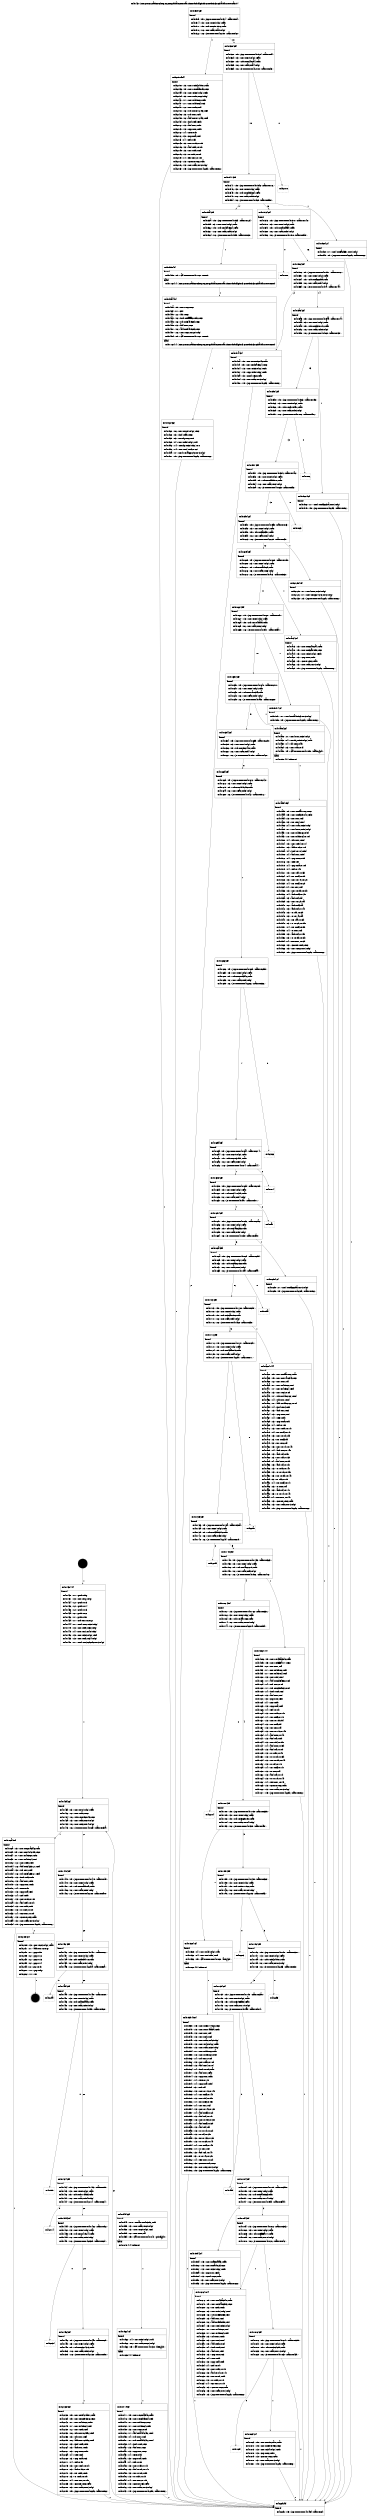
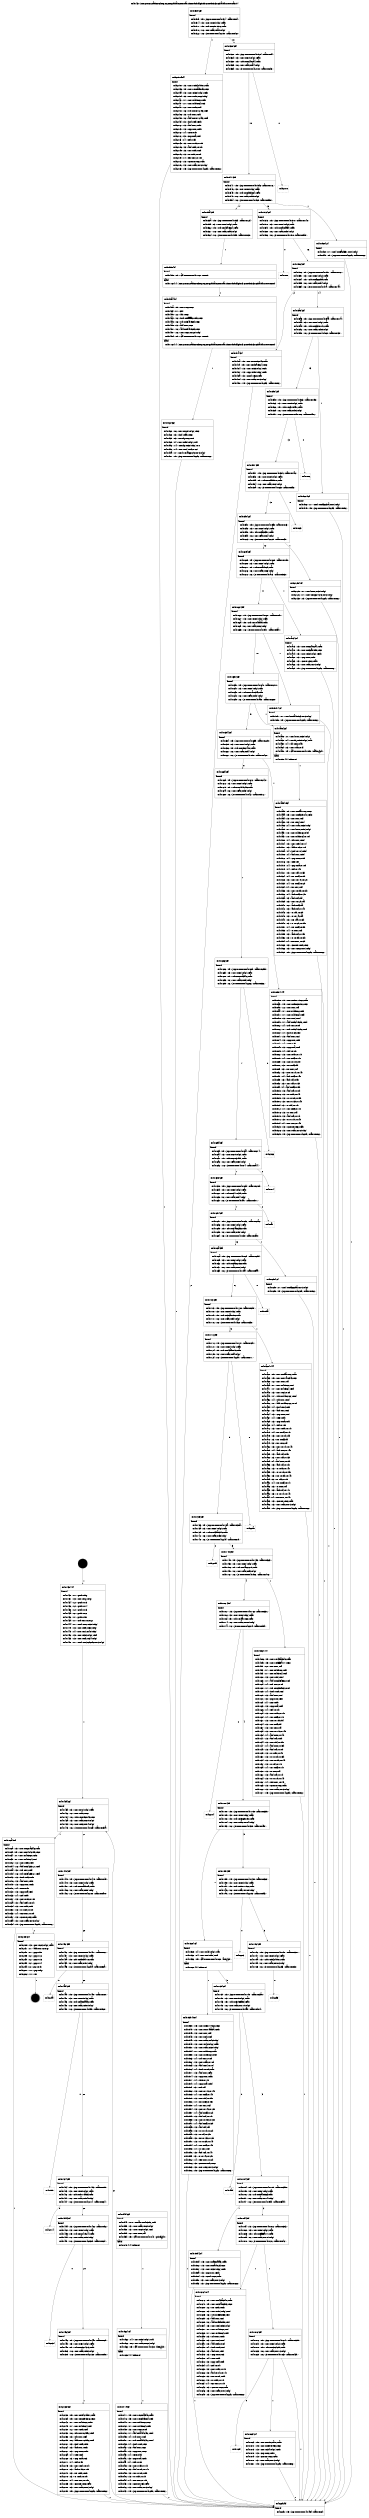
node "0x40189e [144]": added
edge "0x4016d1 [25]" -> "0x4016ea [25]": label " 6" -> " 16"
edge "0x4017b2 [25]" -> "0x4017cb [25]": now "0x40192e [13]" -> "0x4017cb [25]"
